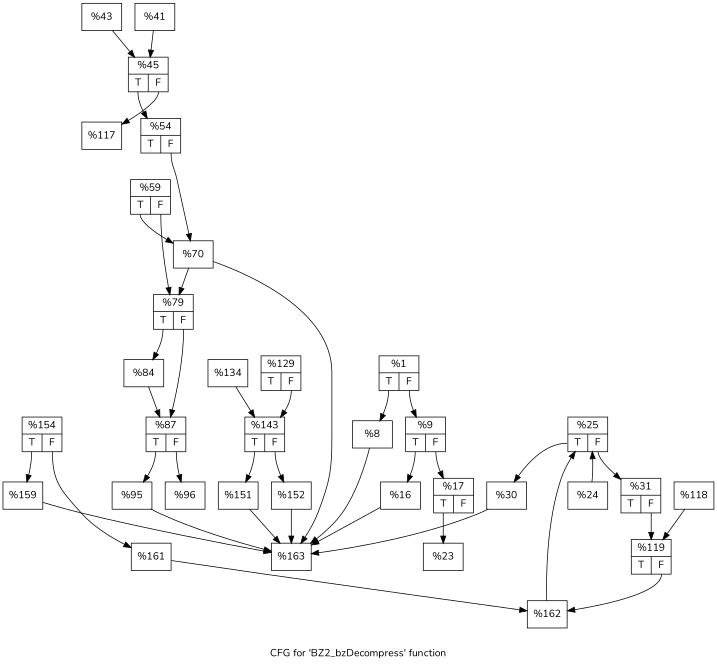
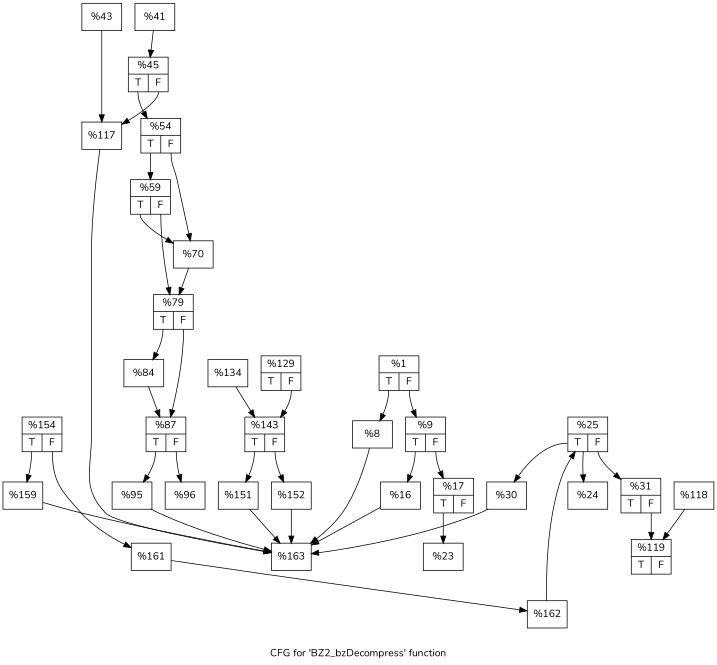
edge "%43" -> "%45": now "%43" -> "%117"
edge "%54" -> "%59": added
edge "%70" -> "%163": now "%117" -> "%163"
edge "%24" -> "%25": reversed
edge "%119" -> "%162": removed
